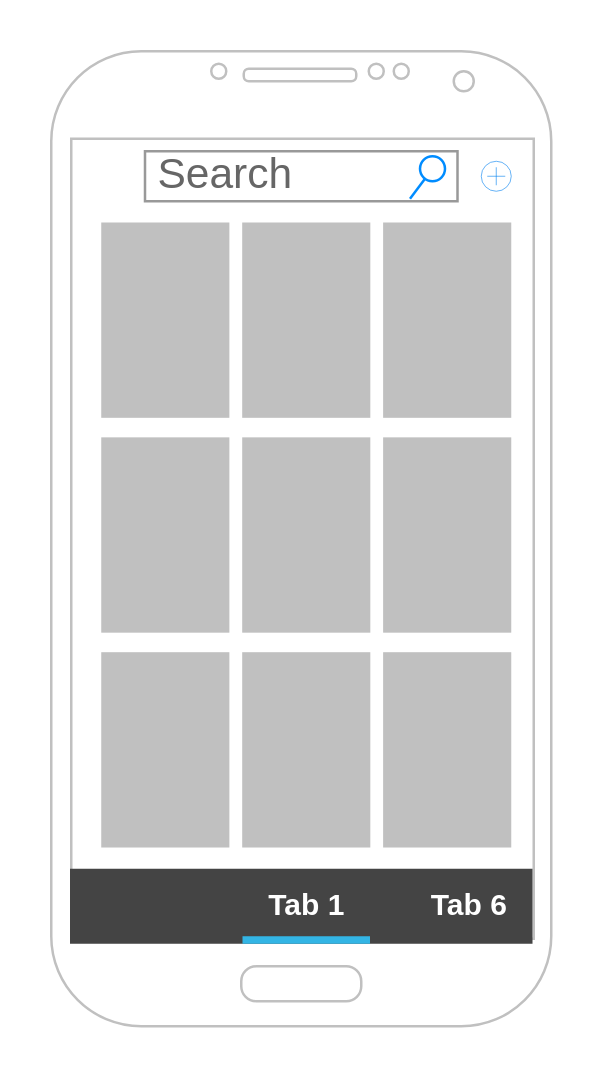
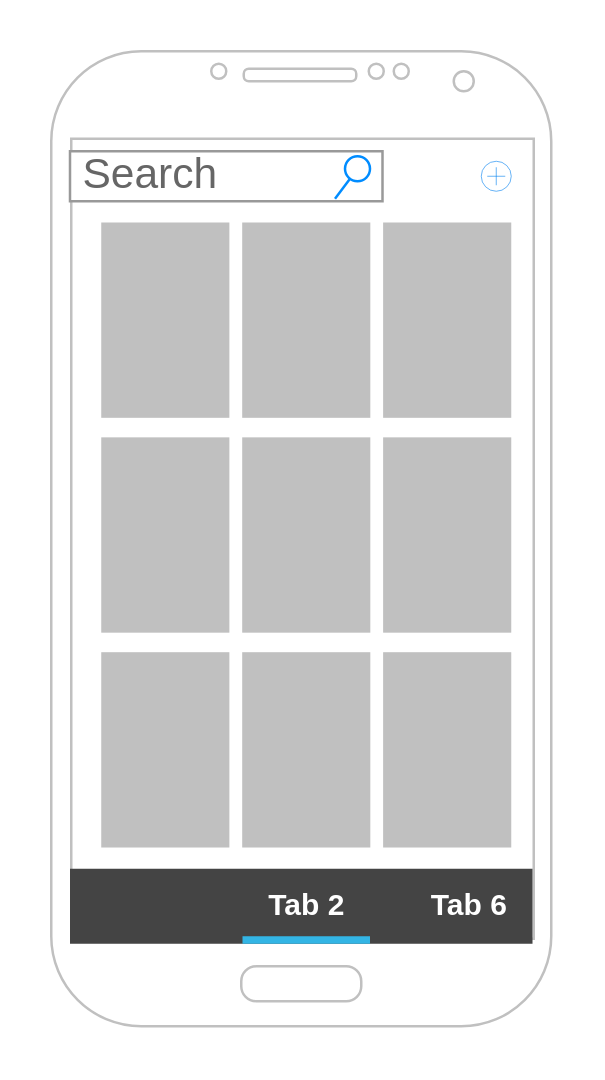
node "Search": moved (301, 176) -> (226, 176)
node "Tab 1": label "Tab 1" -> "Tab 2"
